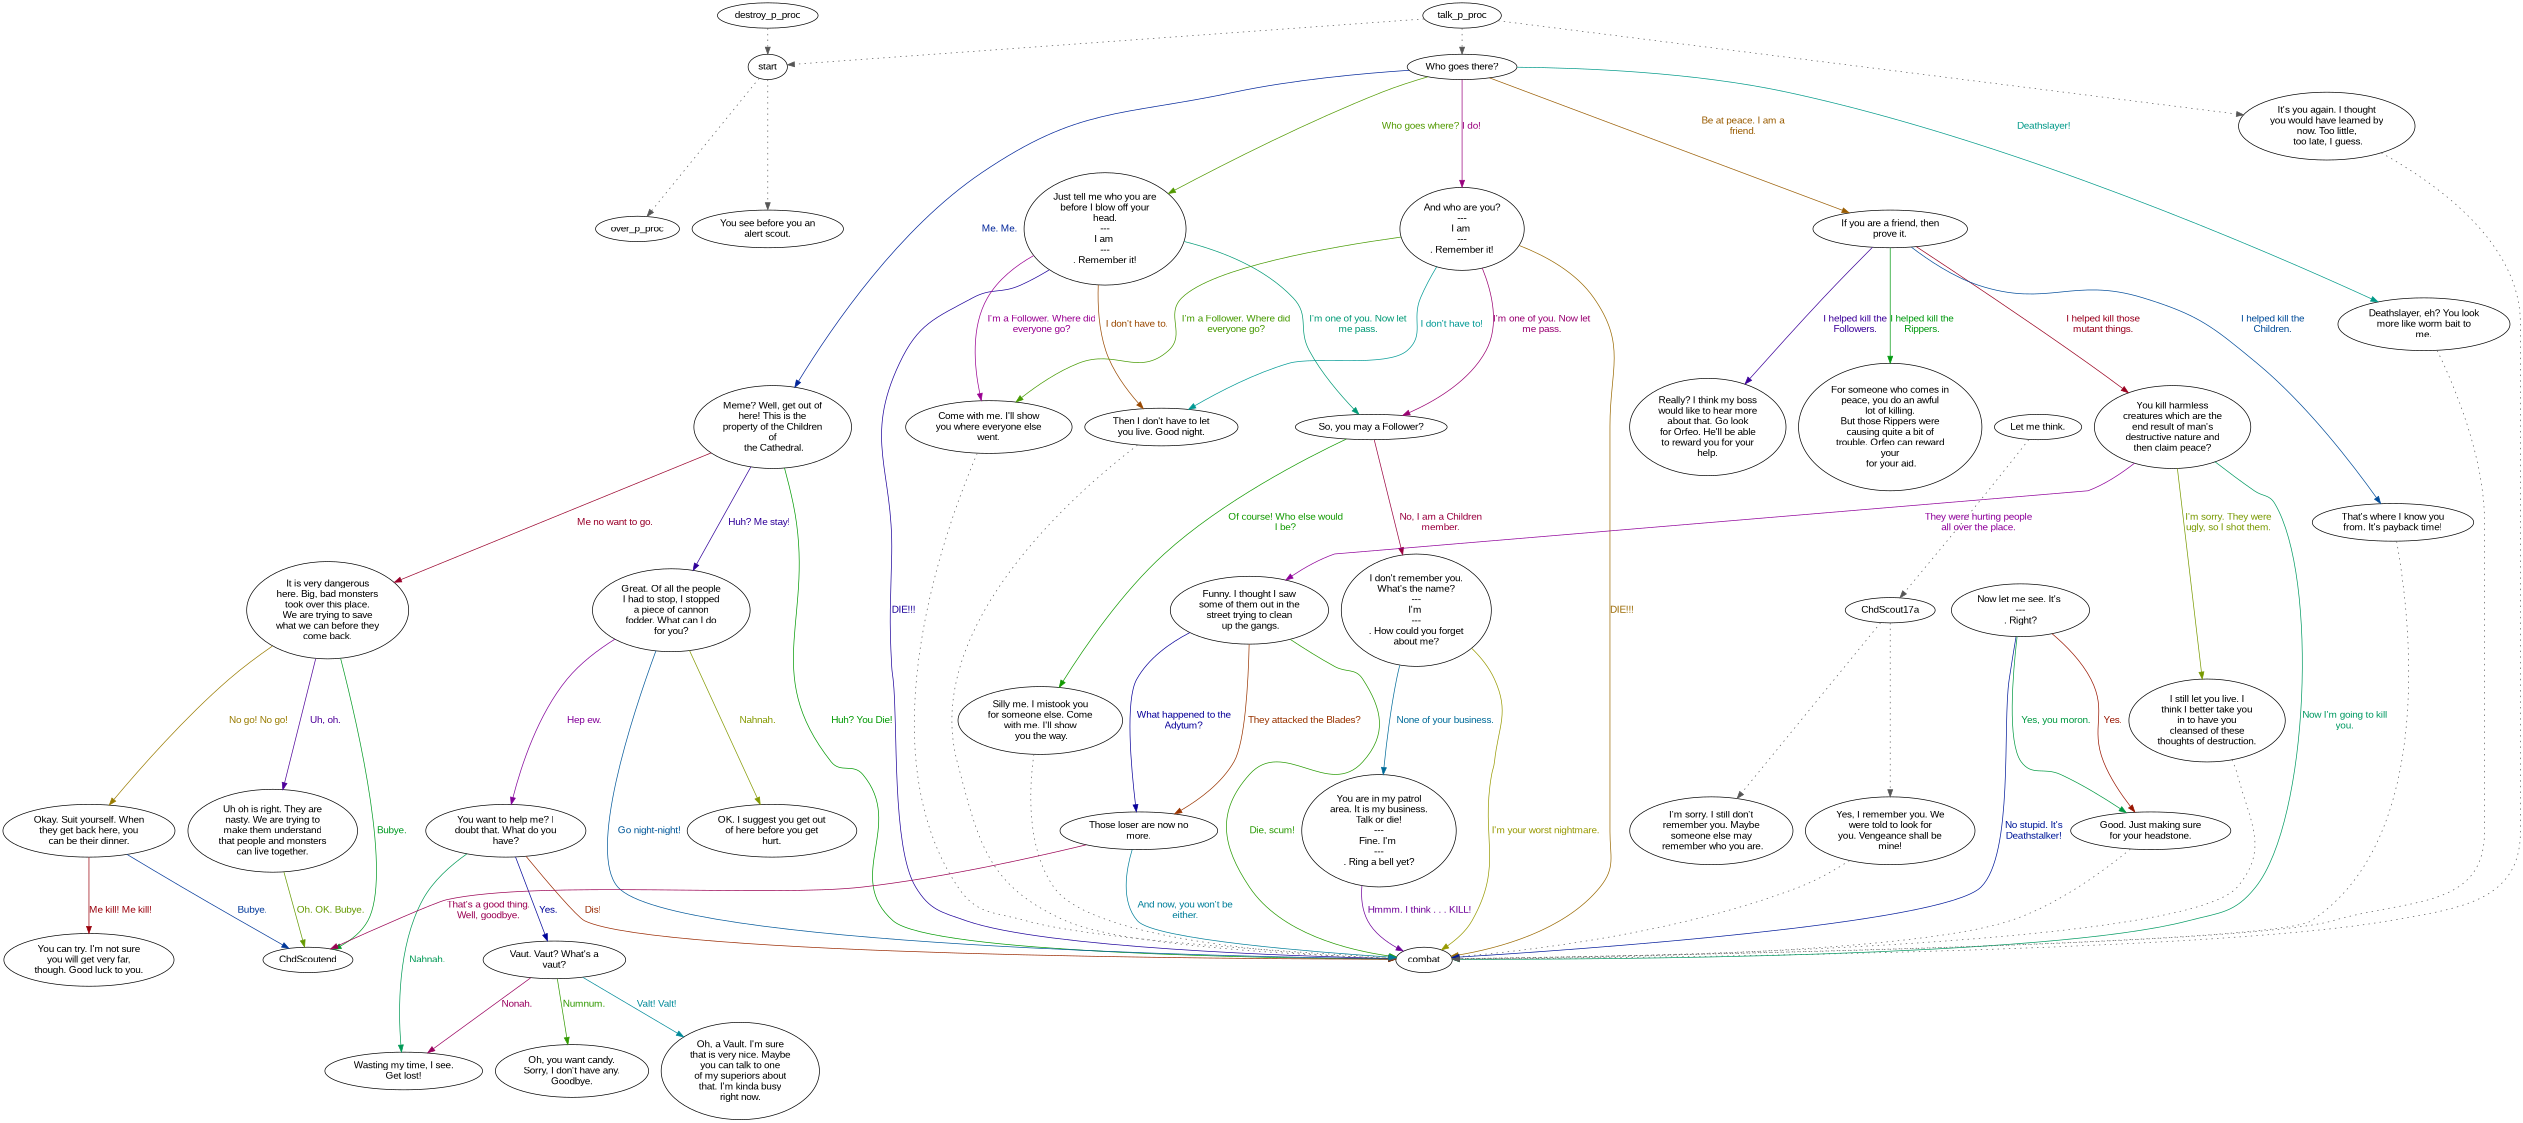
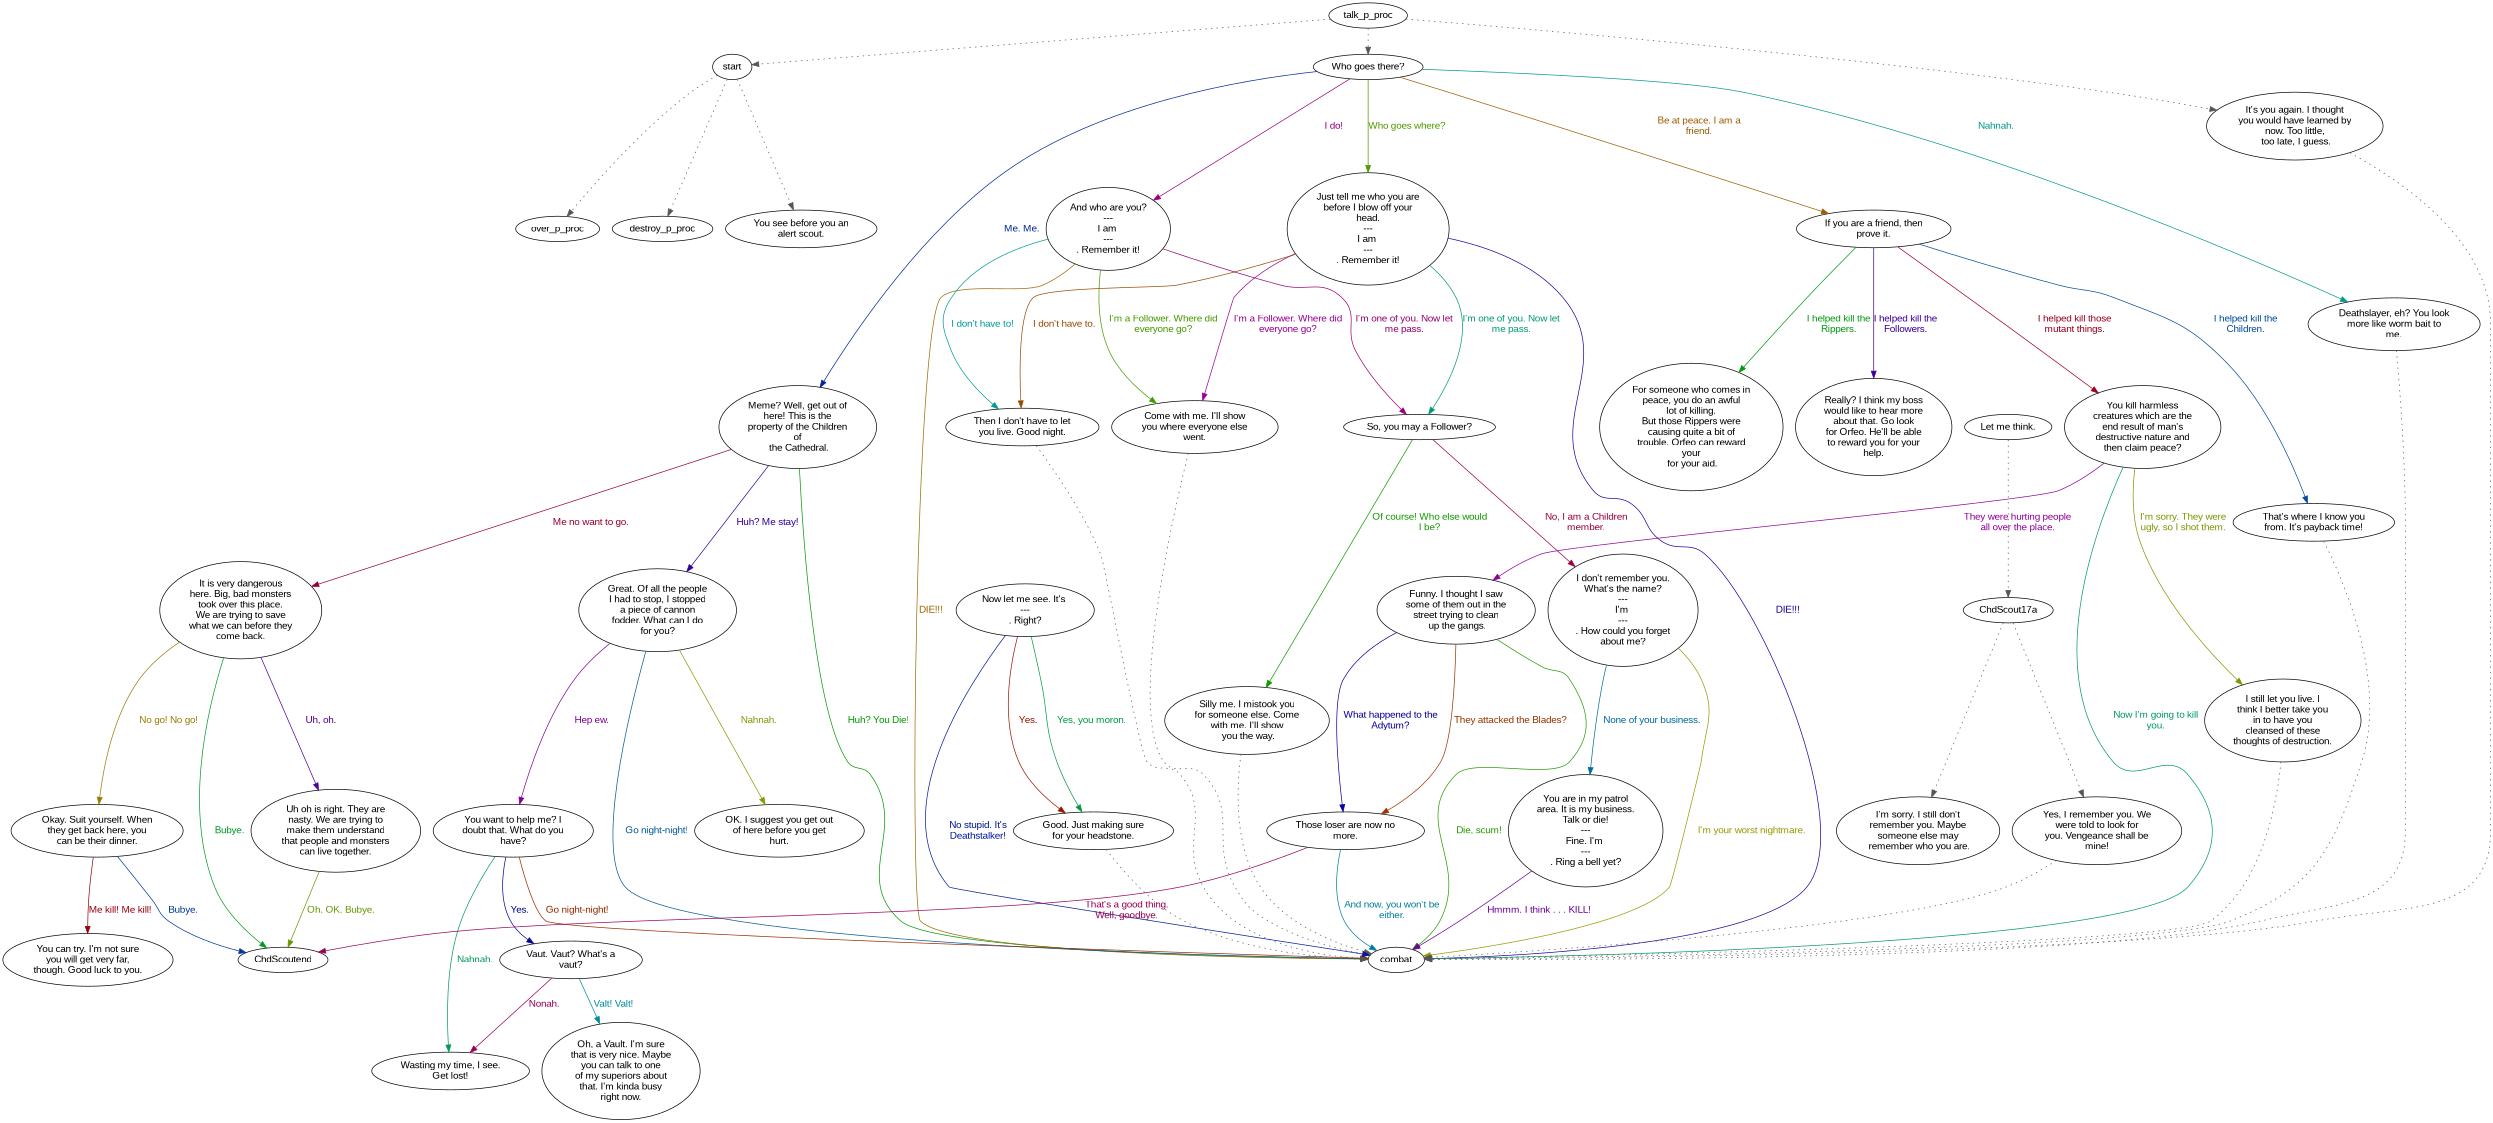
edge "destroy_p_proc" -> "start": reversed
edge "Who goes there?" -> "Deathslayer, eh? You look more like worm bait to me.": label "Deathslayer!" -> "Nahnah."
edge "You want to help me? I doubt that. What do you have?" -> "combat": label "Dis!" -> "Go night-night!"
node "Oh, you want candy. Sorry, I don't have any. Goodbye.": removed
